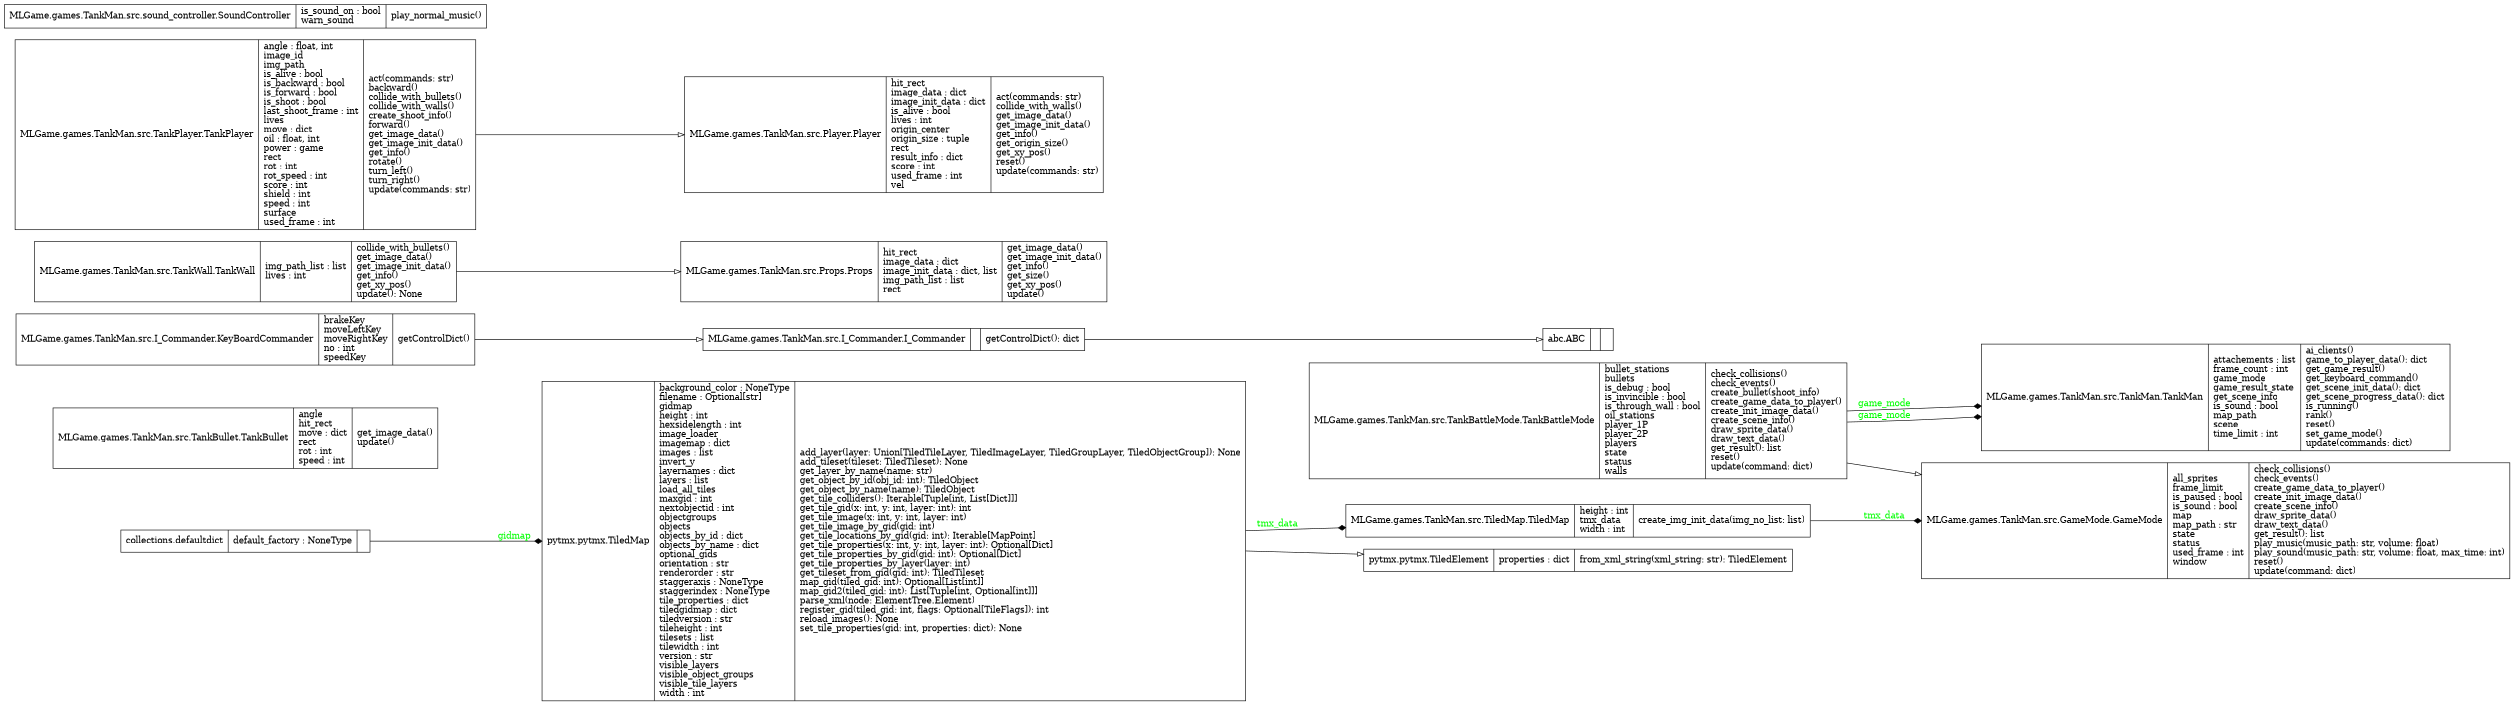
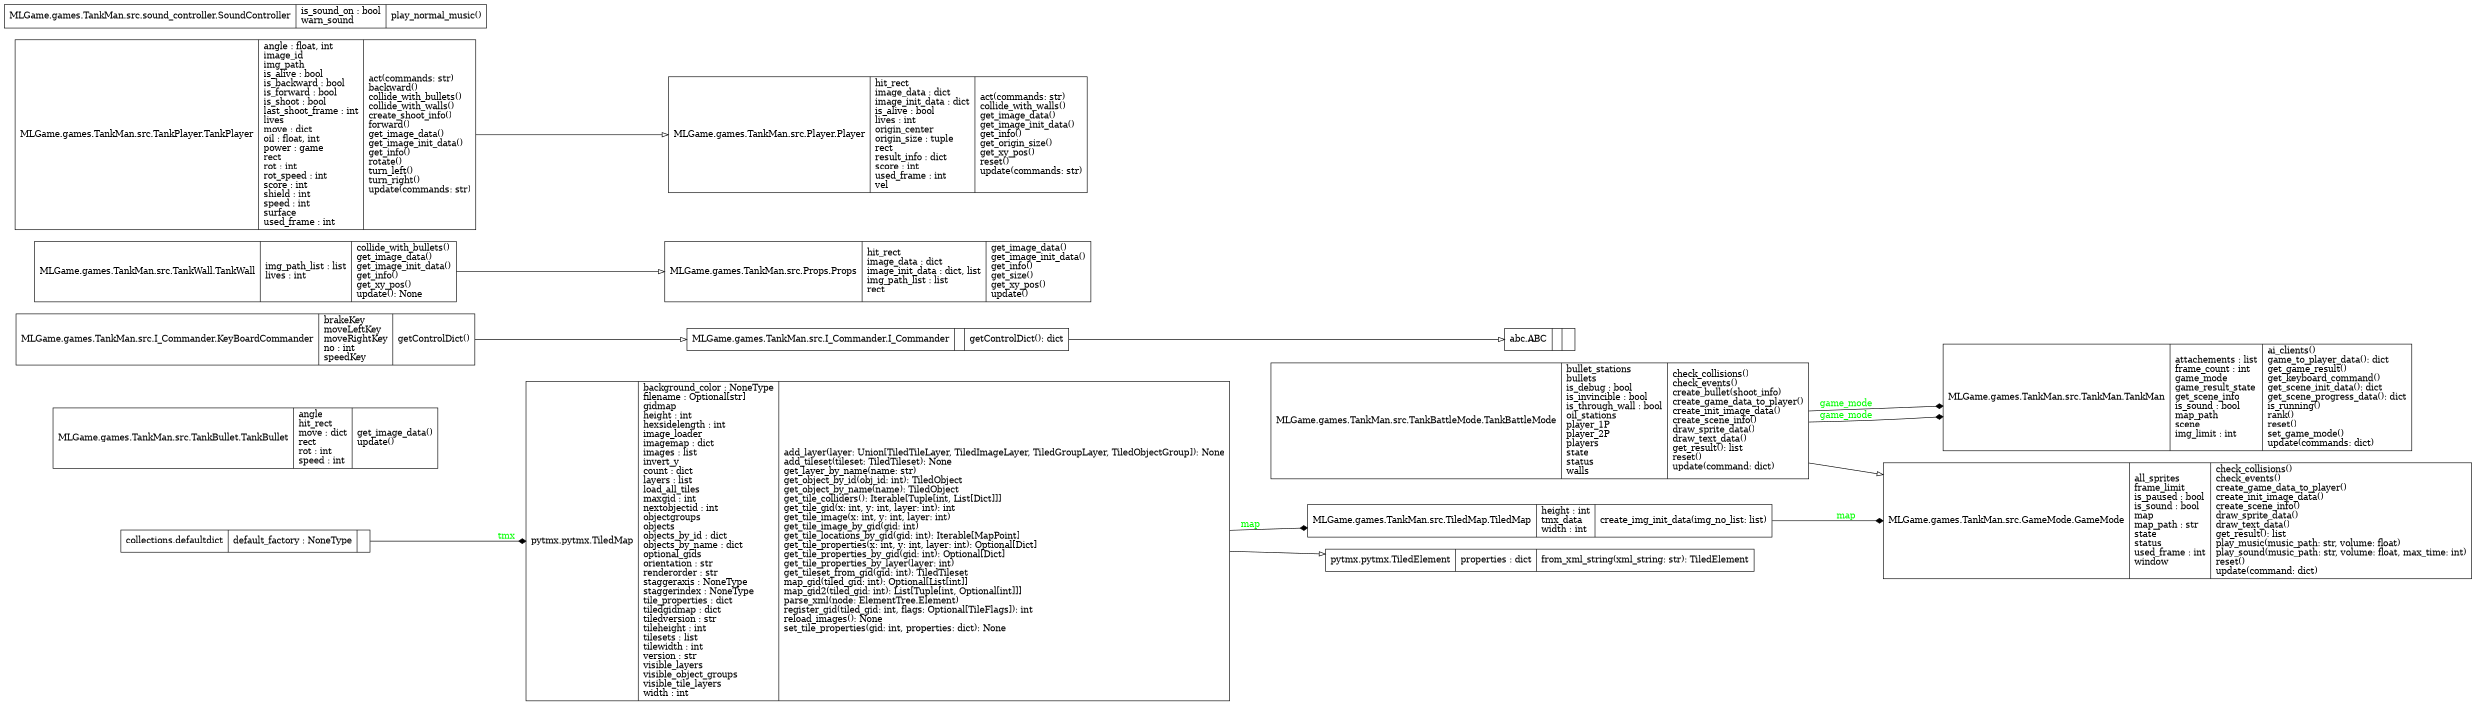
node "MLGame.games.TankMan.src.TankMan.TankMan": text "time_limit : int" -> "img_limit : int"
node "pytmx.pytmx.TiledMap": text "layernames : dict" -> "count : dict"
edge "MLGame.games.TankMan.src.TiledMap.TiledMap" -> "MLGame.games.TankMan.src.GameMode.GameMode": label "tmx_data" -> "map"
edge "pytmx.pytmx.TiledMap" -> "MLGame.games.TankMan.src.TiledMap.TiledMap": label "tmx_data" -> "map"
edge "collections.defaultdict" -> "pytmx.pytmx.TiledMap": label "gidmap" -> "tmx"
